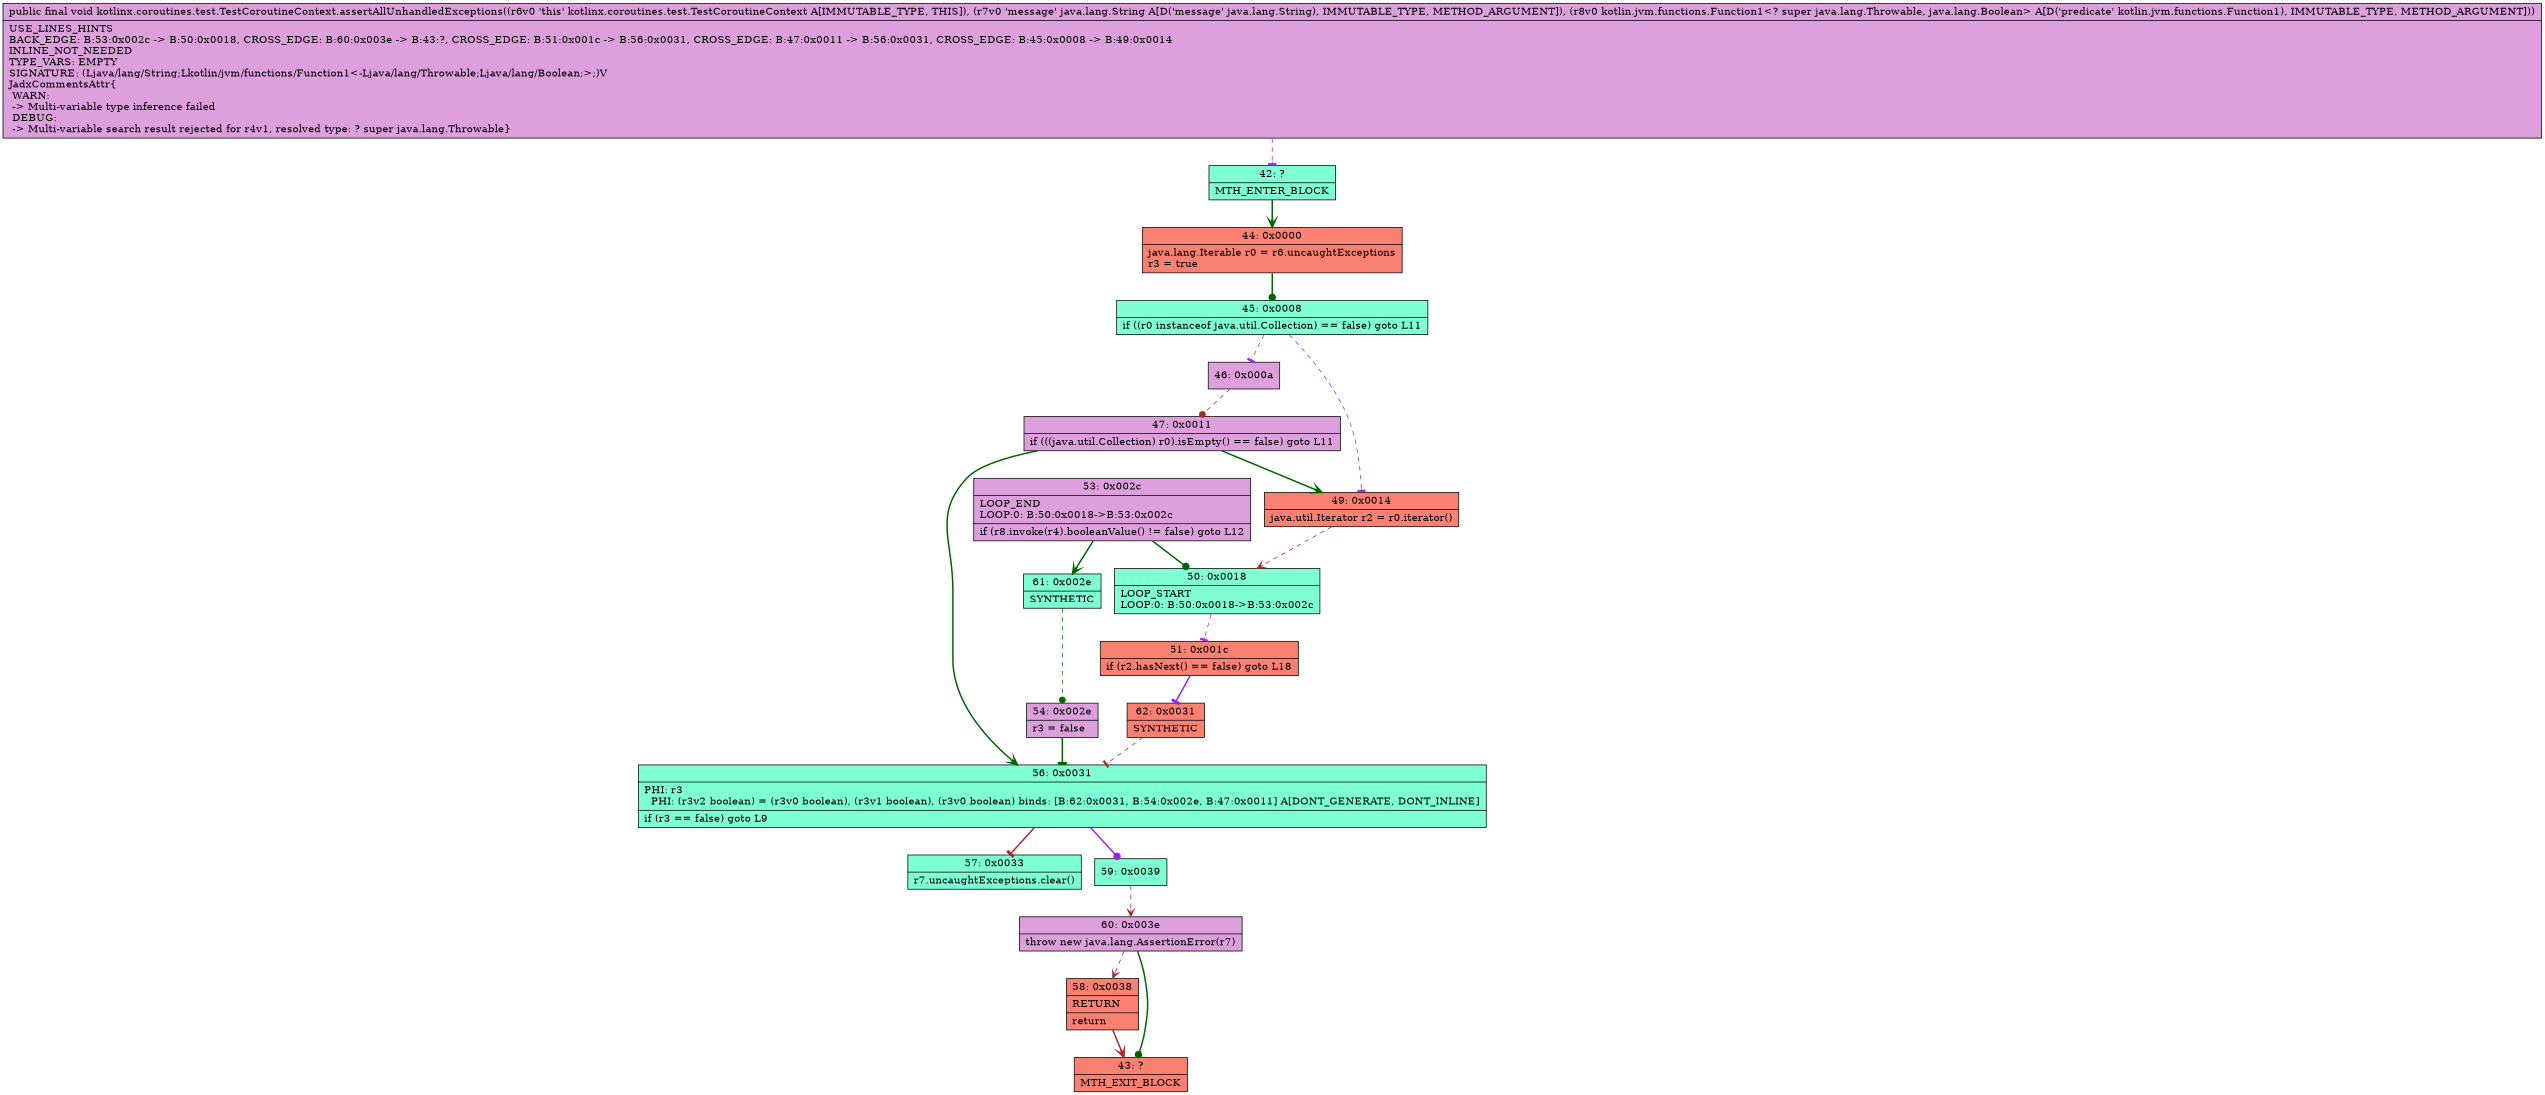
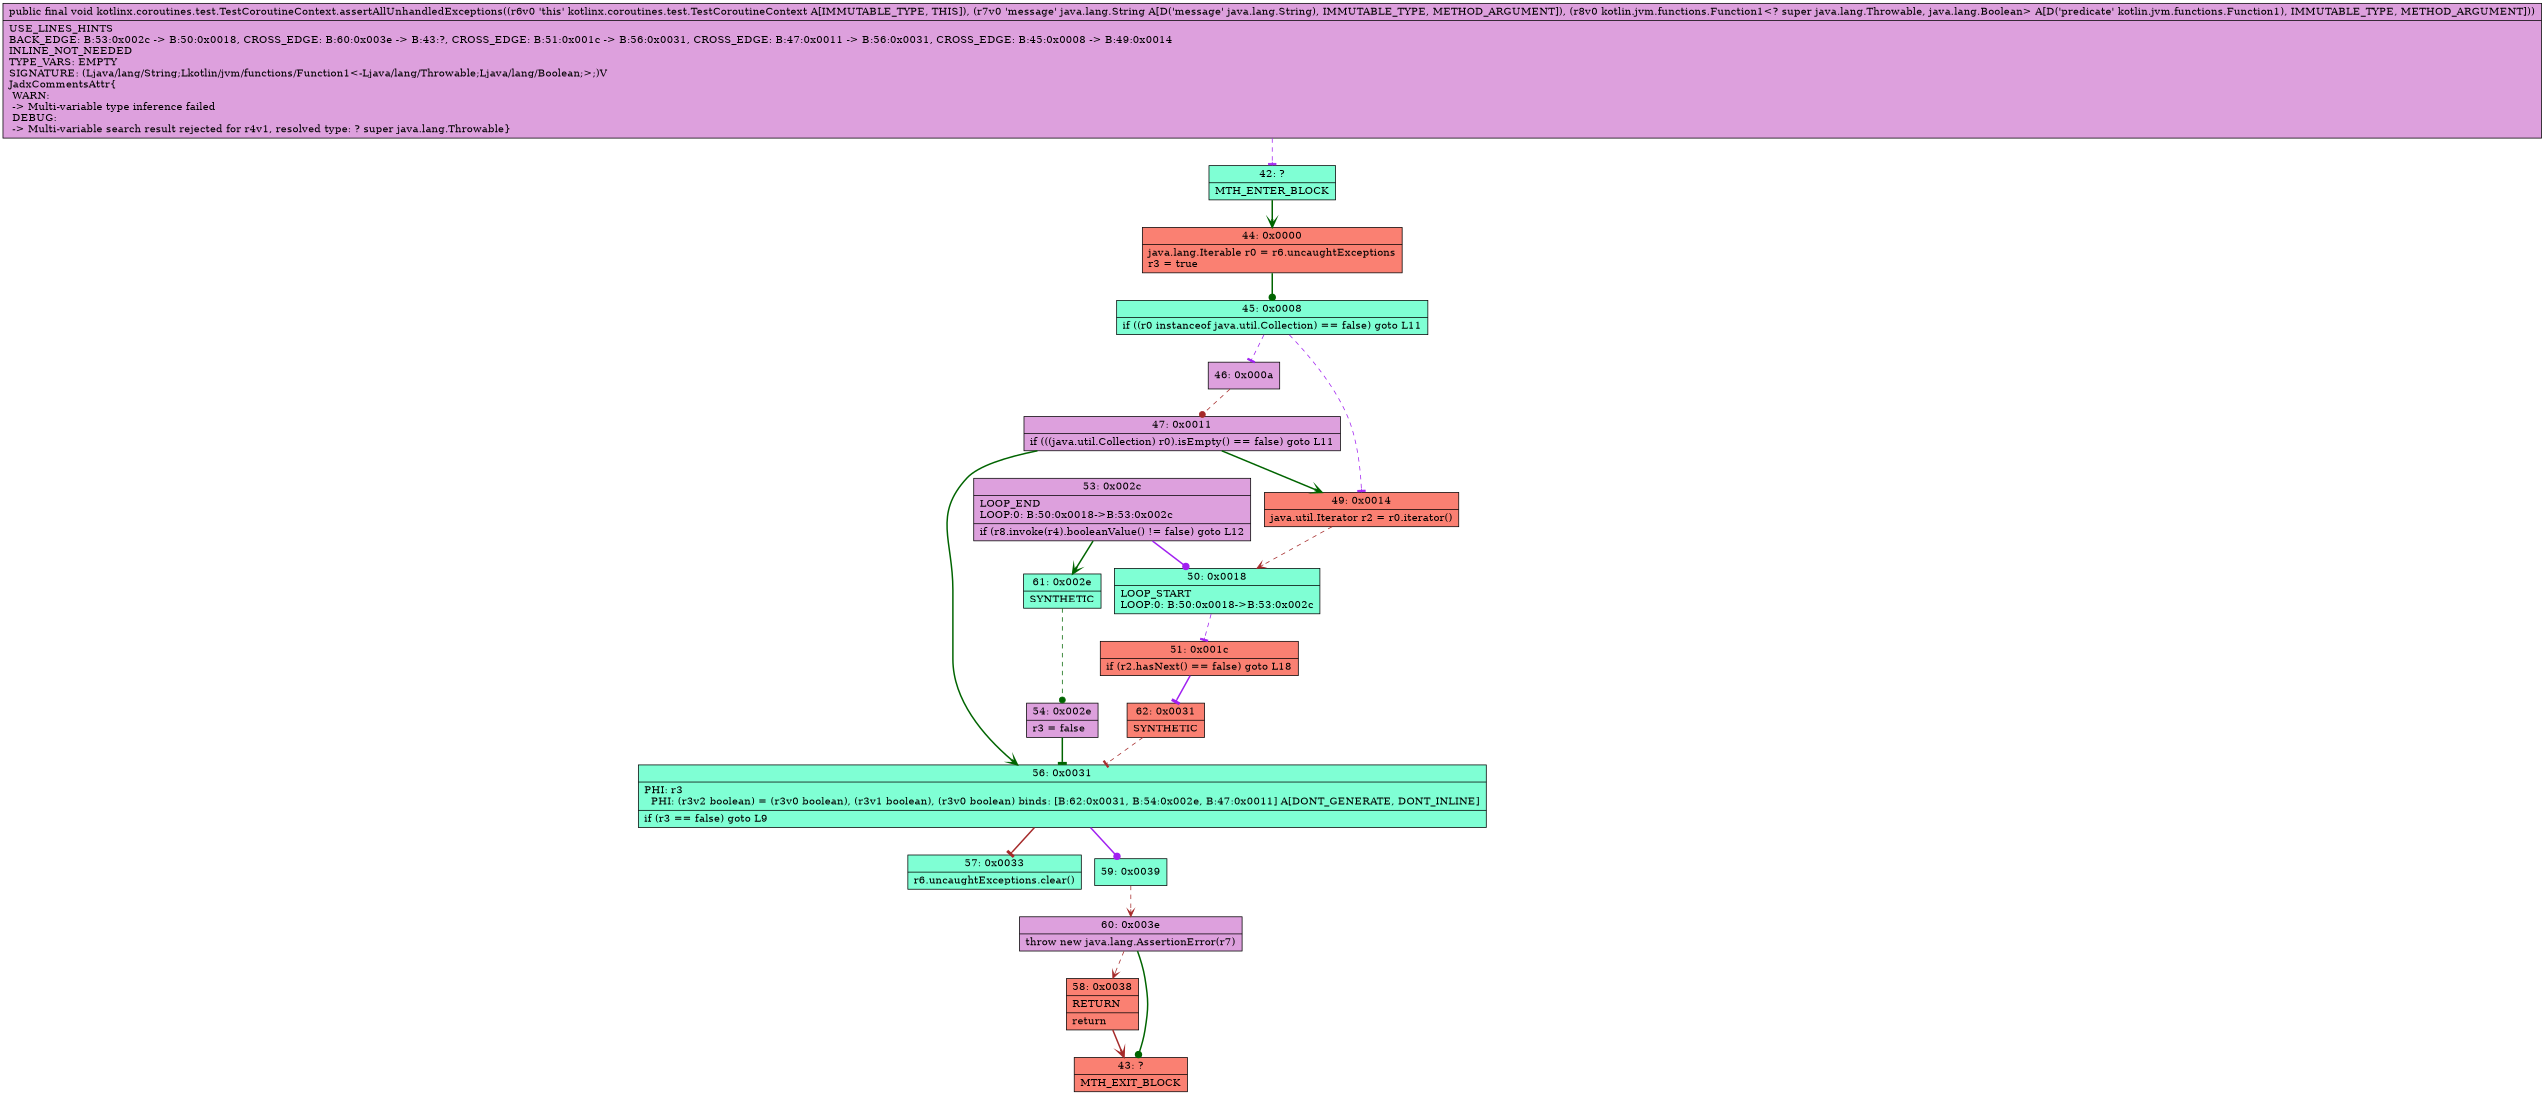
edge "53: 0x002c" -> "50: 0x0018": color darkgreen -> purple
node "57: 0x0033": text "r7.uncaughtExceptions.clear()" -> "r6.uncaughtExceptions.clear()"
